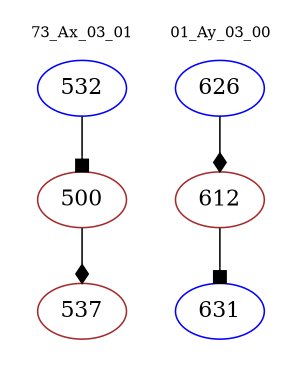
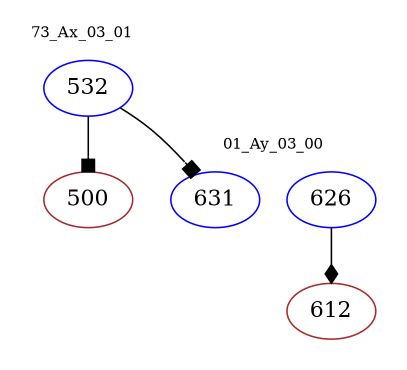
edge "612" -> "631": now "532" -> "631"
node "537": removed
